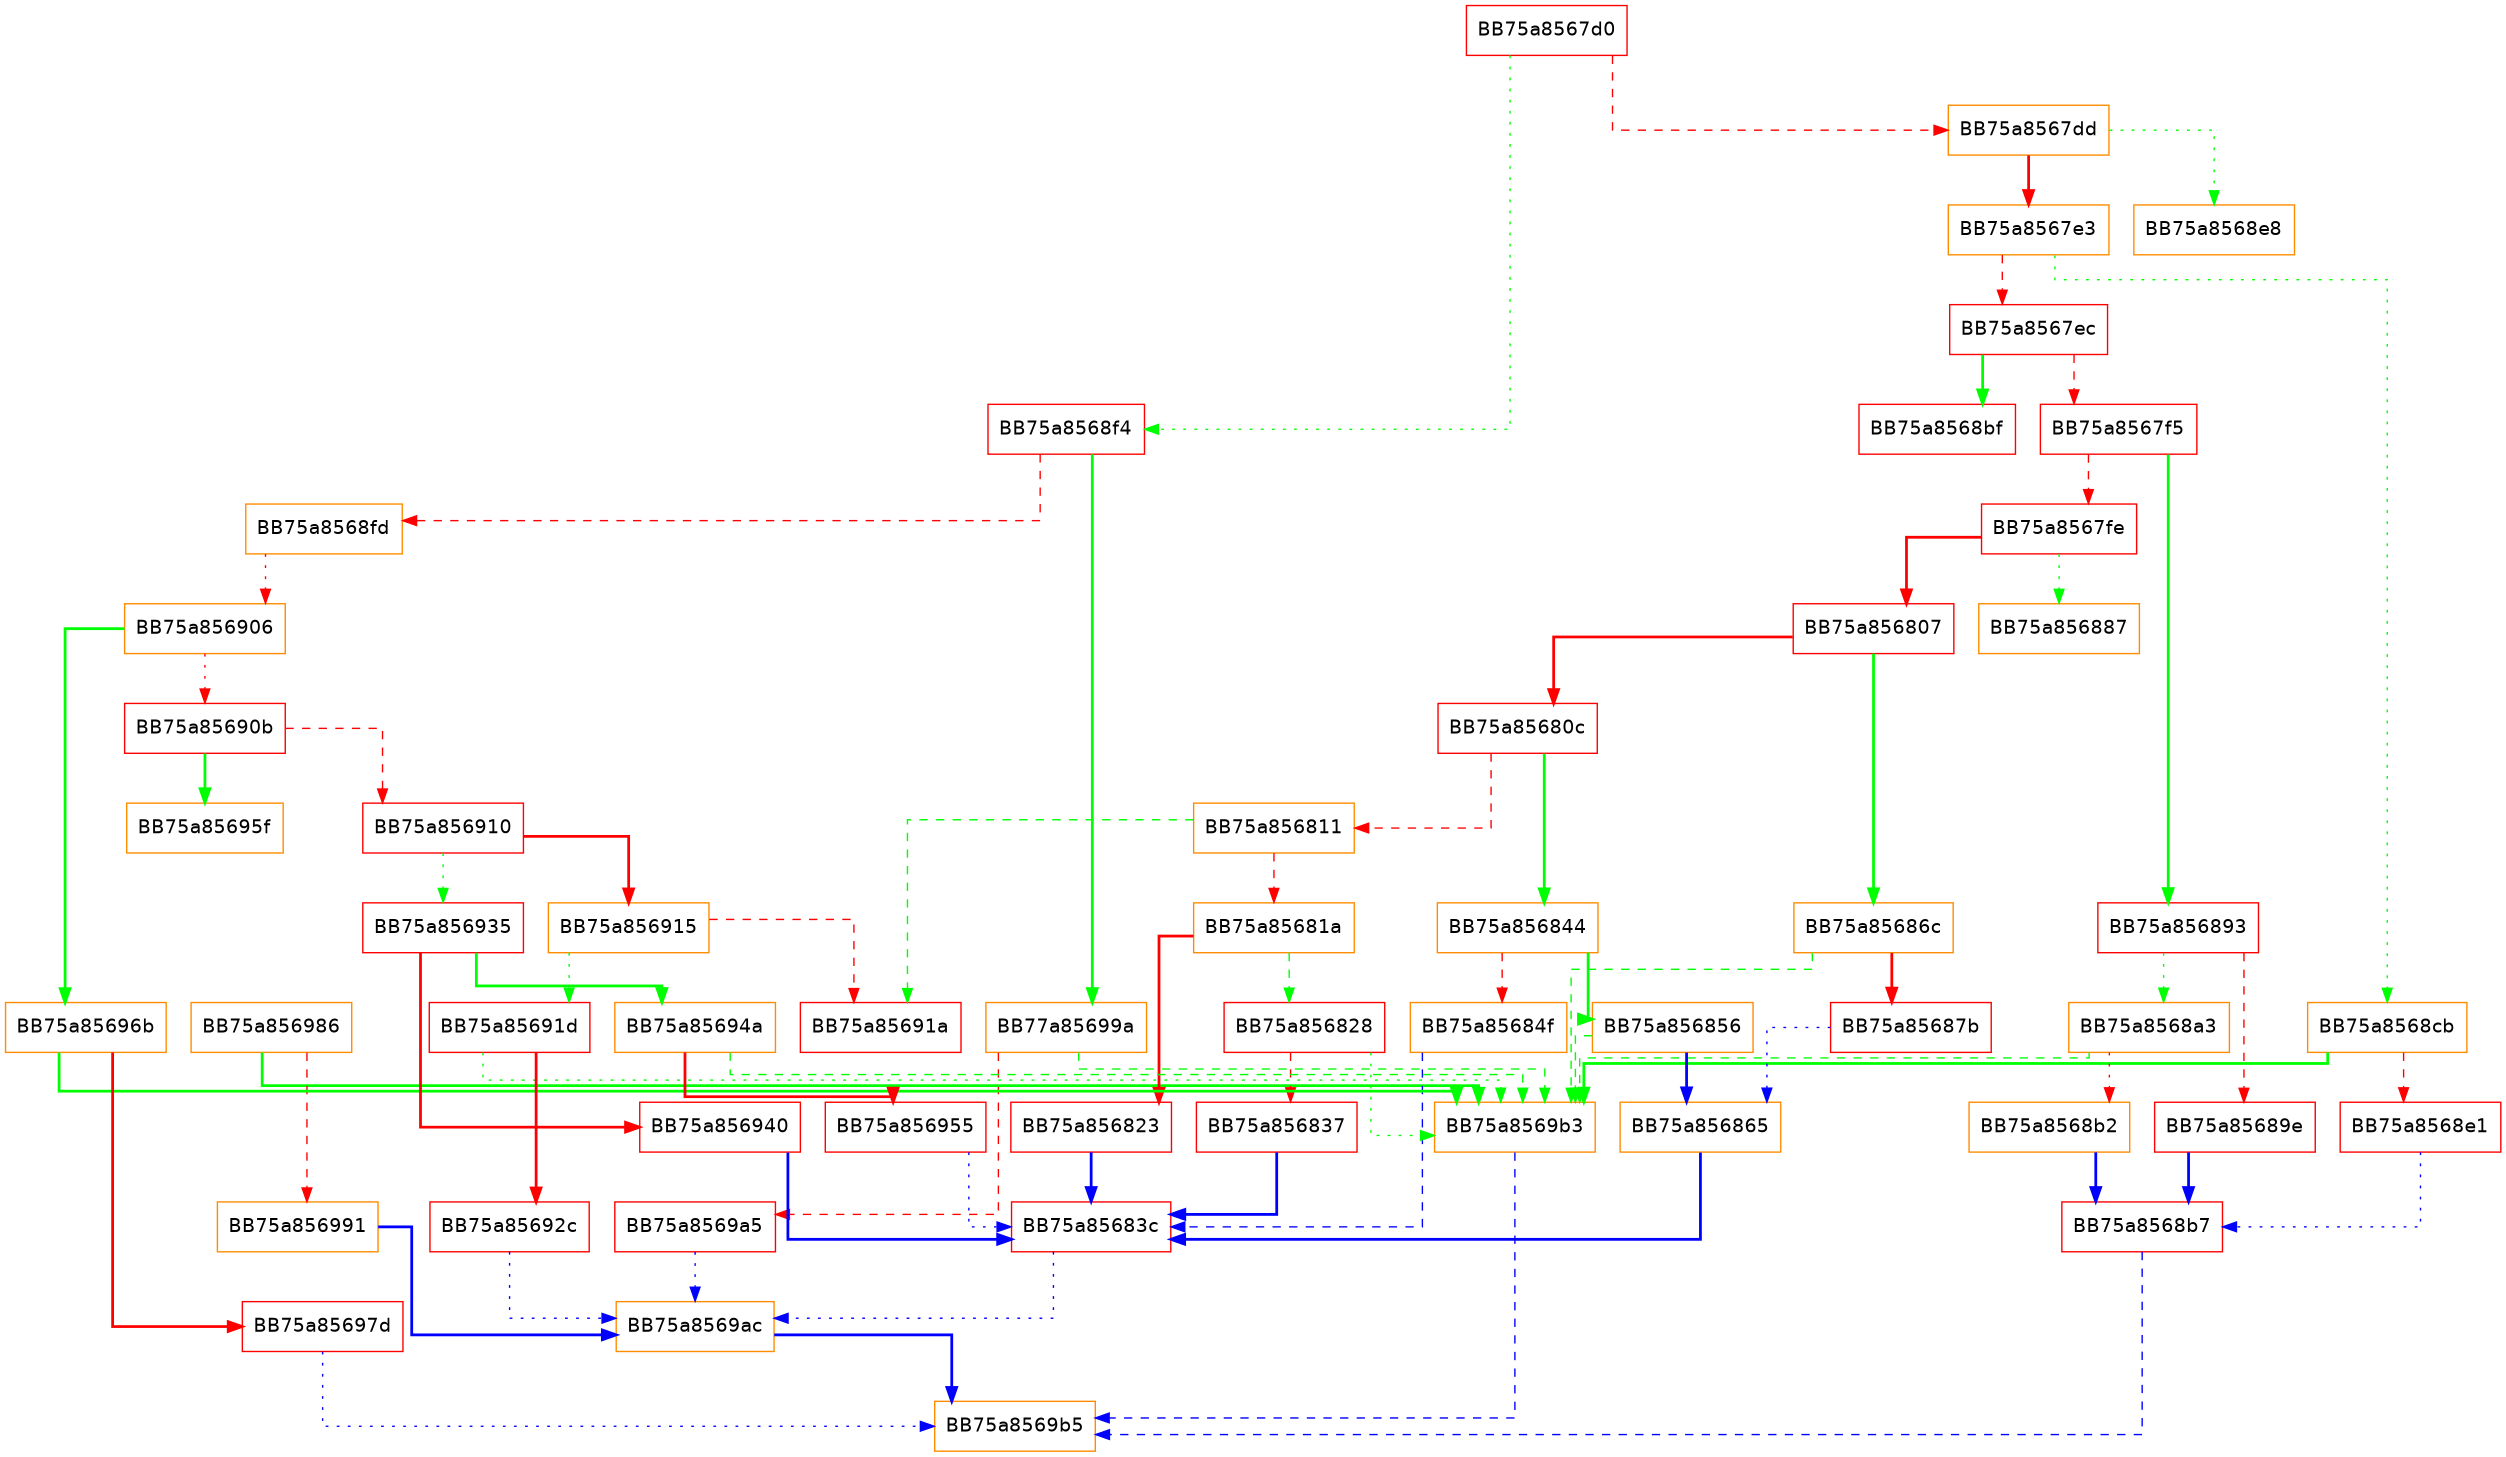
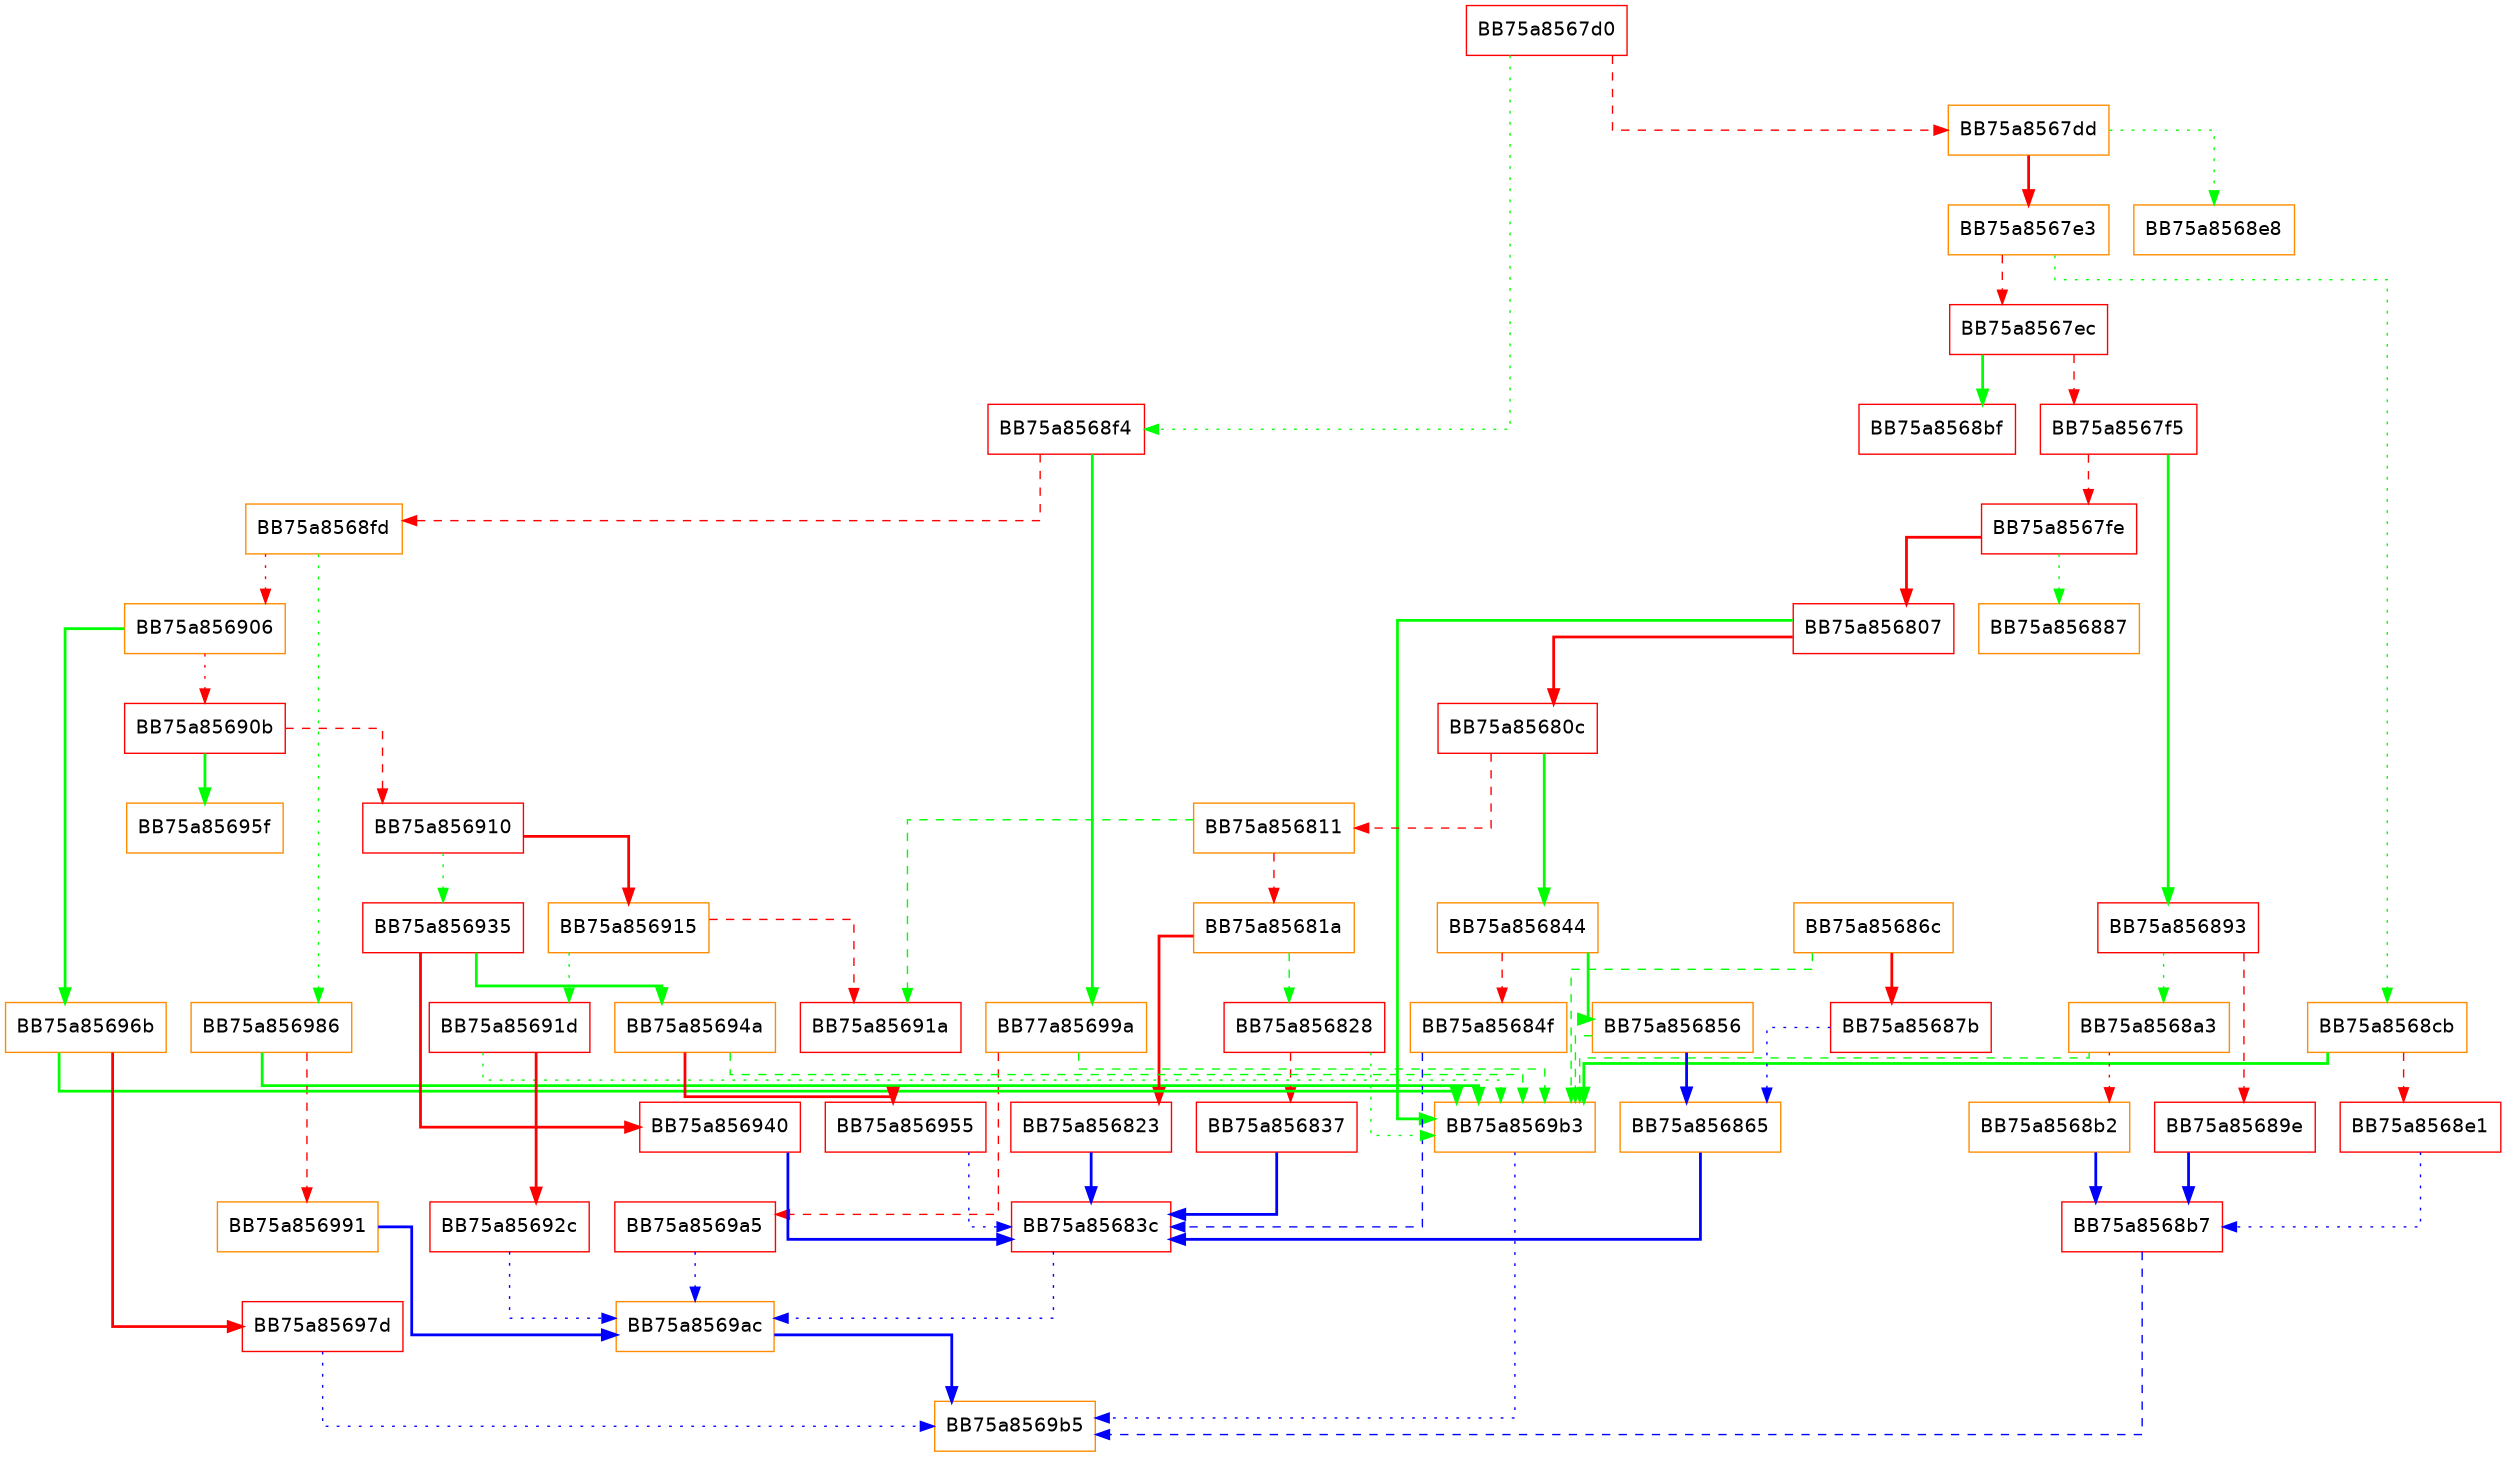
edge "BB75a8568fd" -> "BB75a856986": added
edge "BB75a856807" -> "BB75a85686c": now "BB75a856807" -> "BB75a8569b3"
edge "BB75a8569b3" -> "BB75a8569b5": style dashed -> dotted
